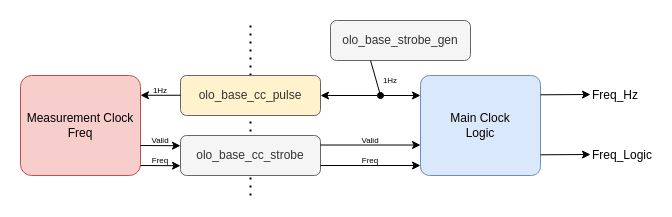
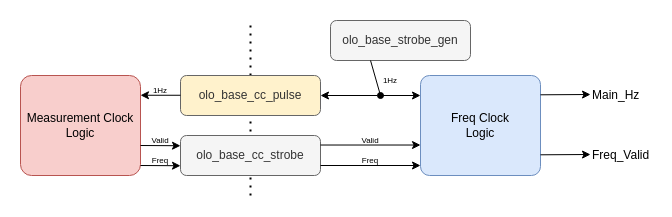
node "Freq_Hz": label "Freq_Hz" -> "Main_Hz"
node "Measurement Clock Freq": label "Measurement Clock Freq" -> "Measurement Clock Logic"
node "Main Clock Logic": label "Main Clock Logic" -> "Freq Clock Logic"
node "Freq_Logic": label "Freq_Logic" -> "Freq_Valid"
